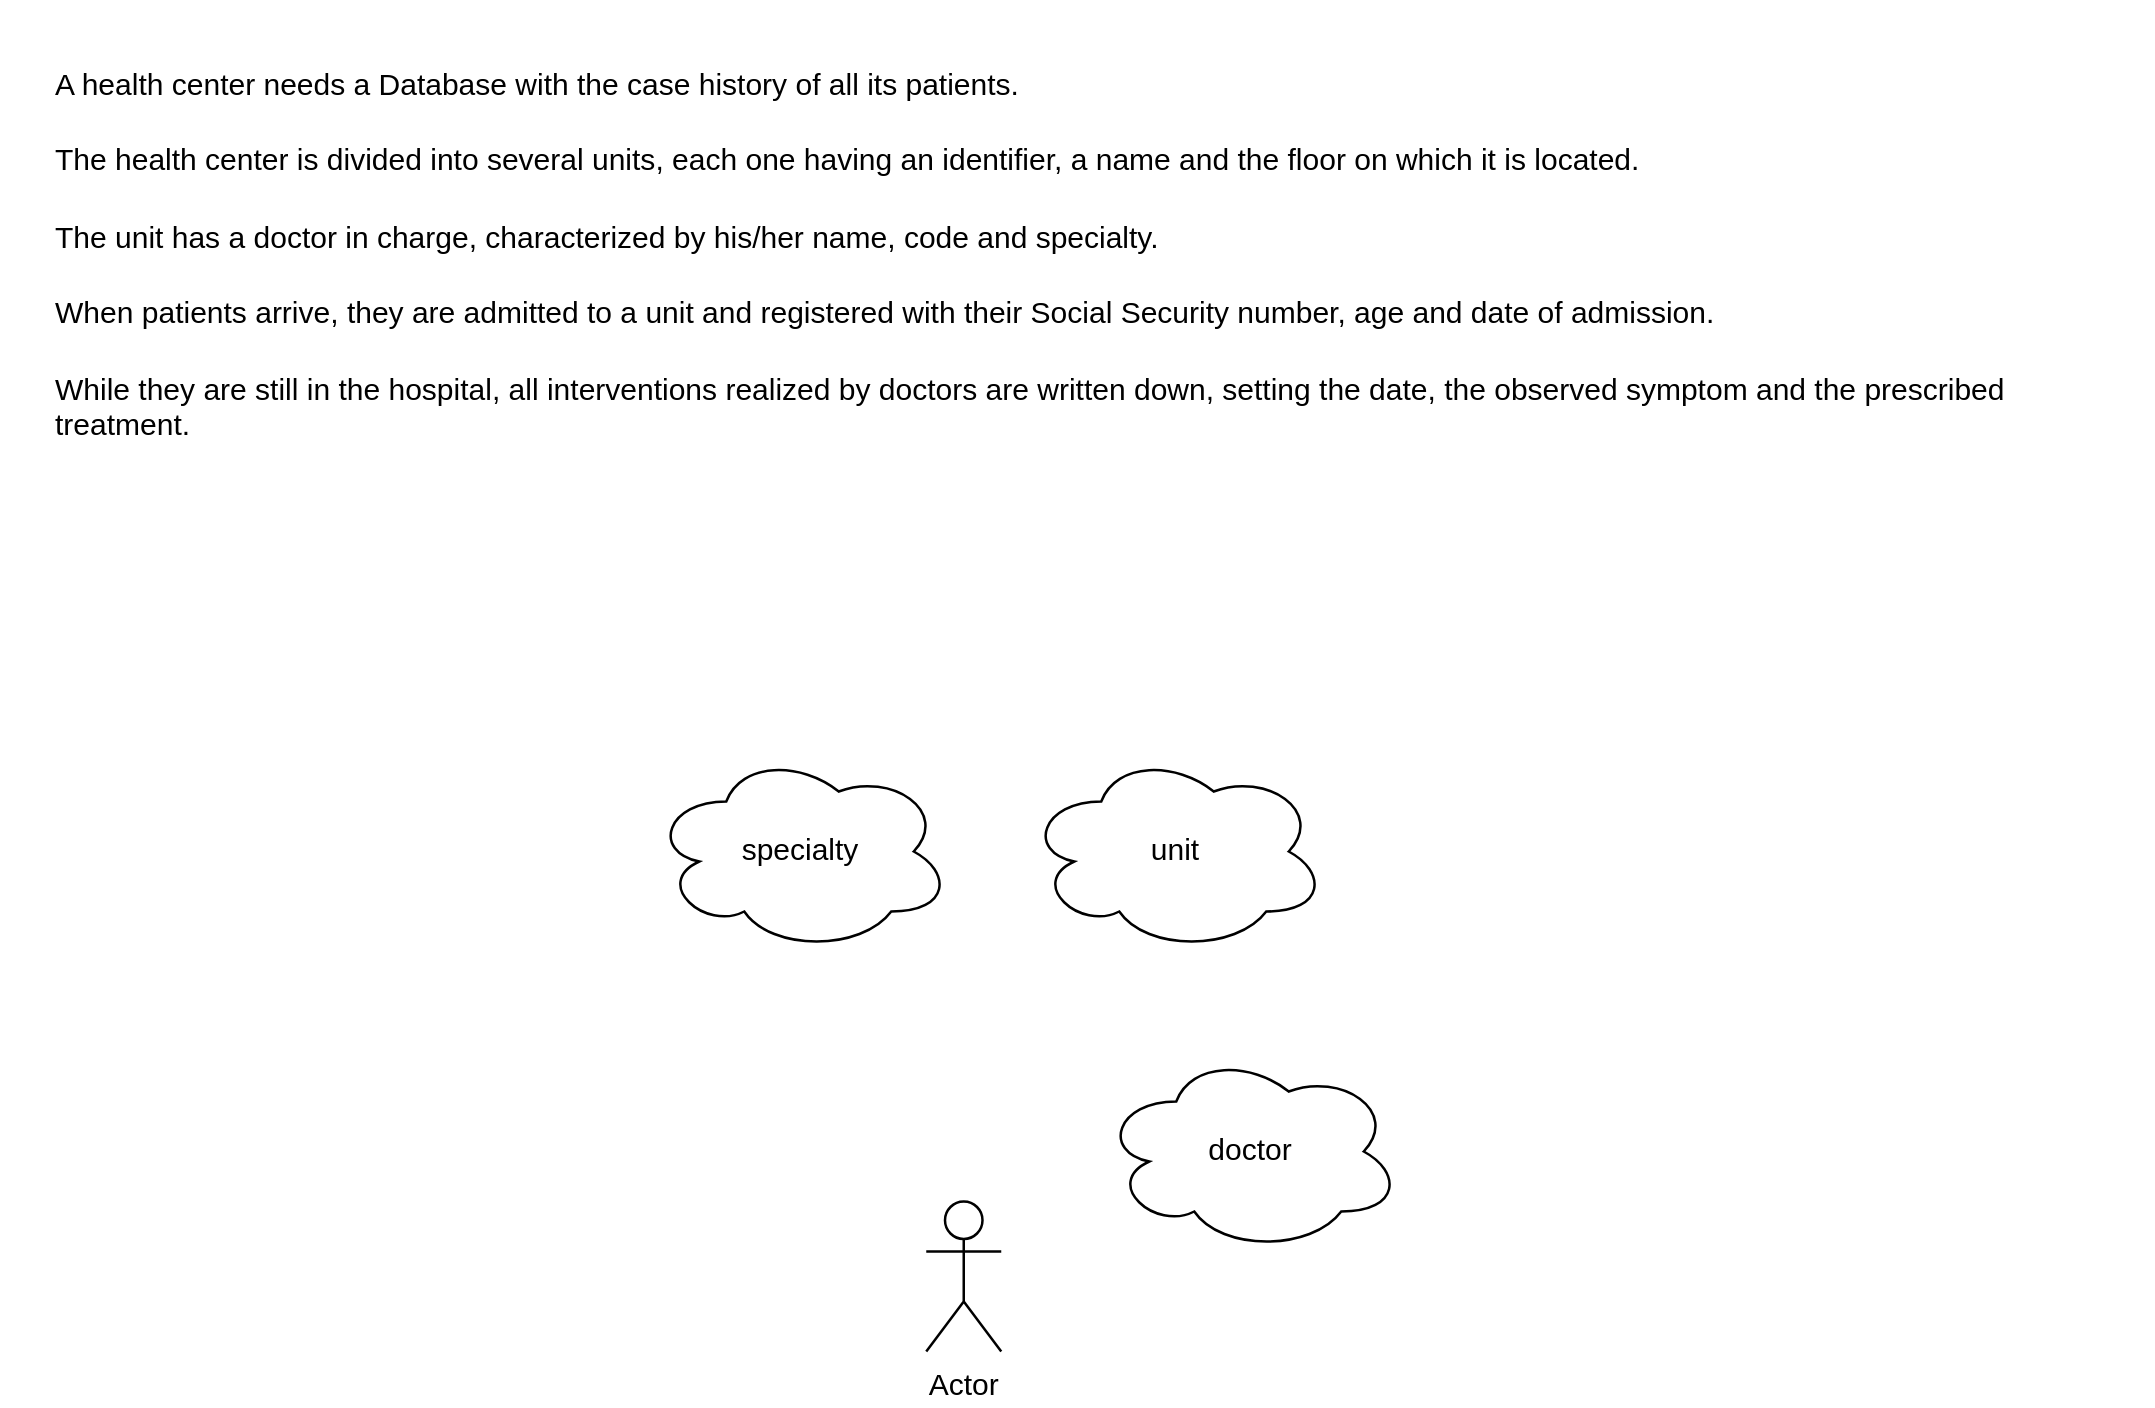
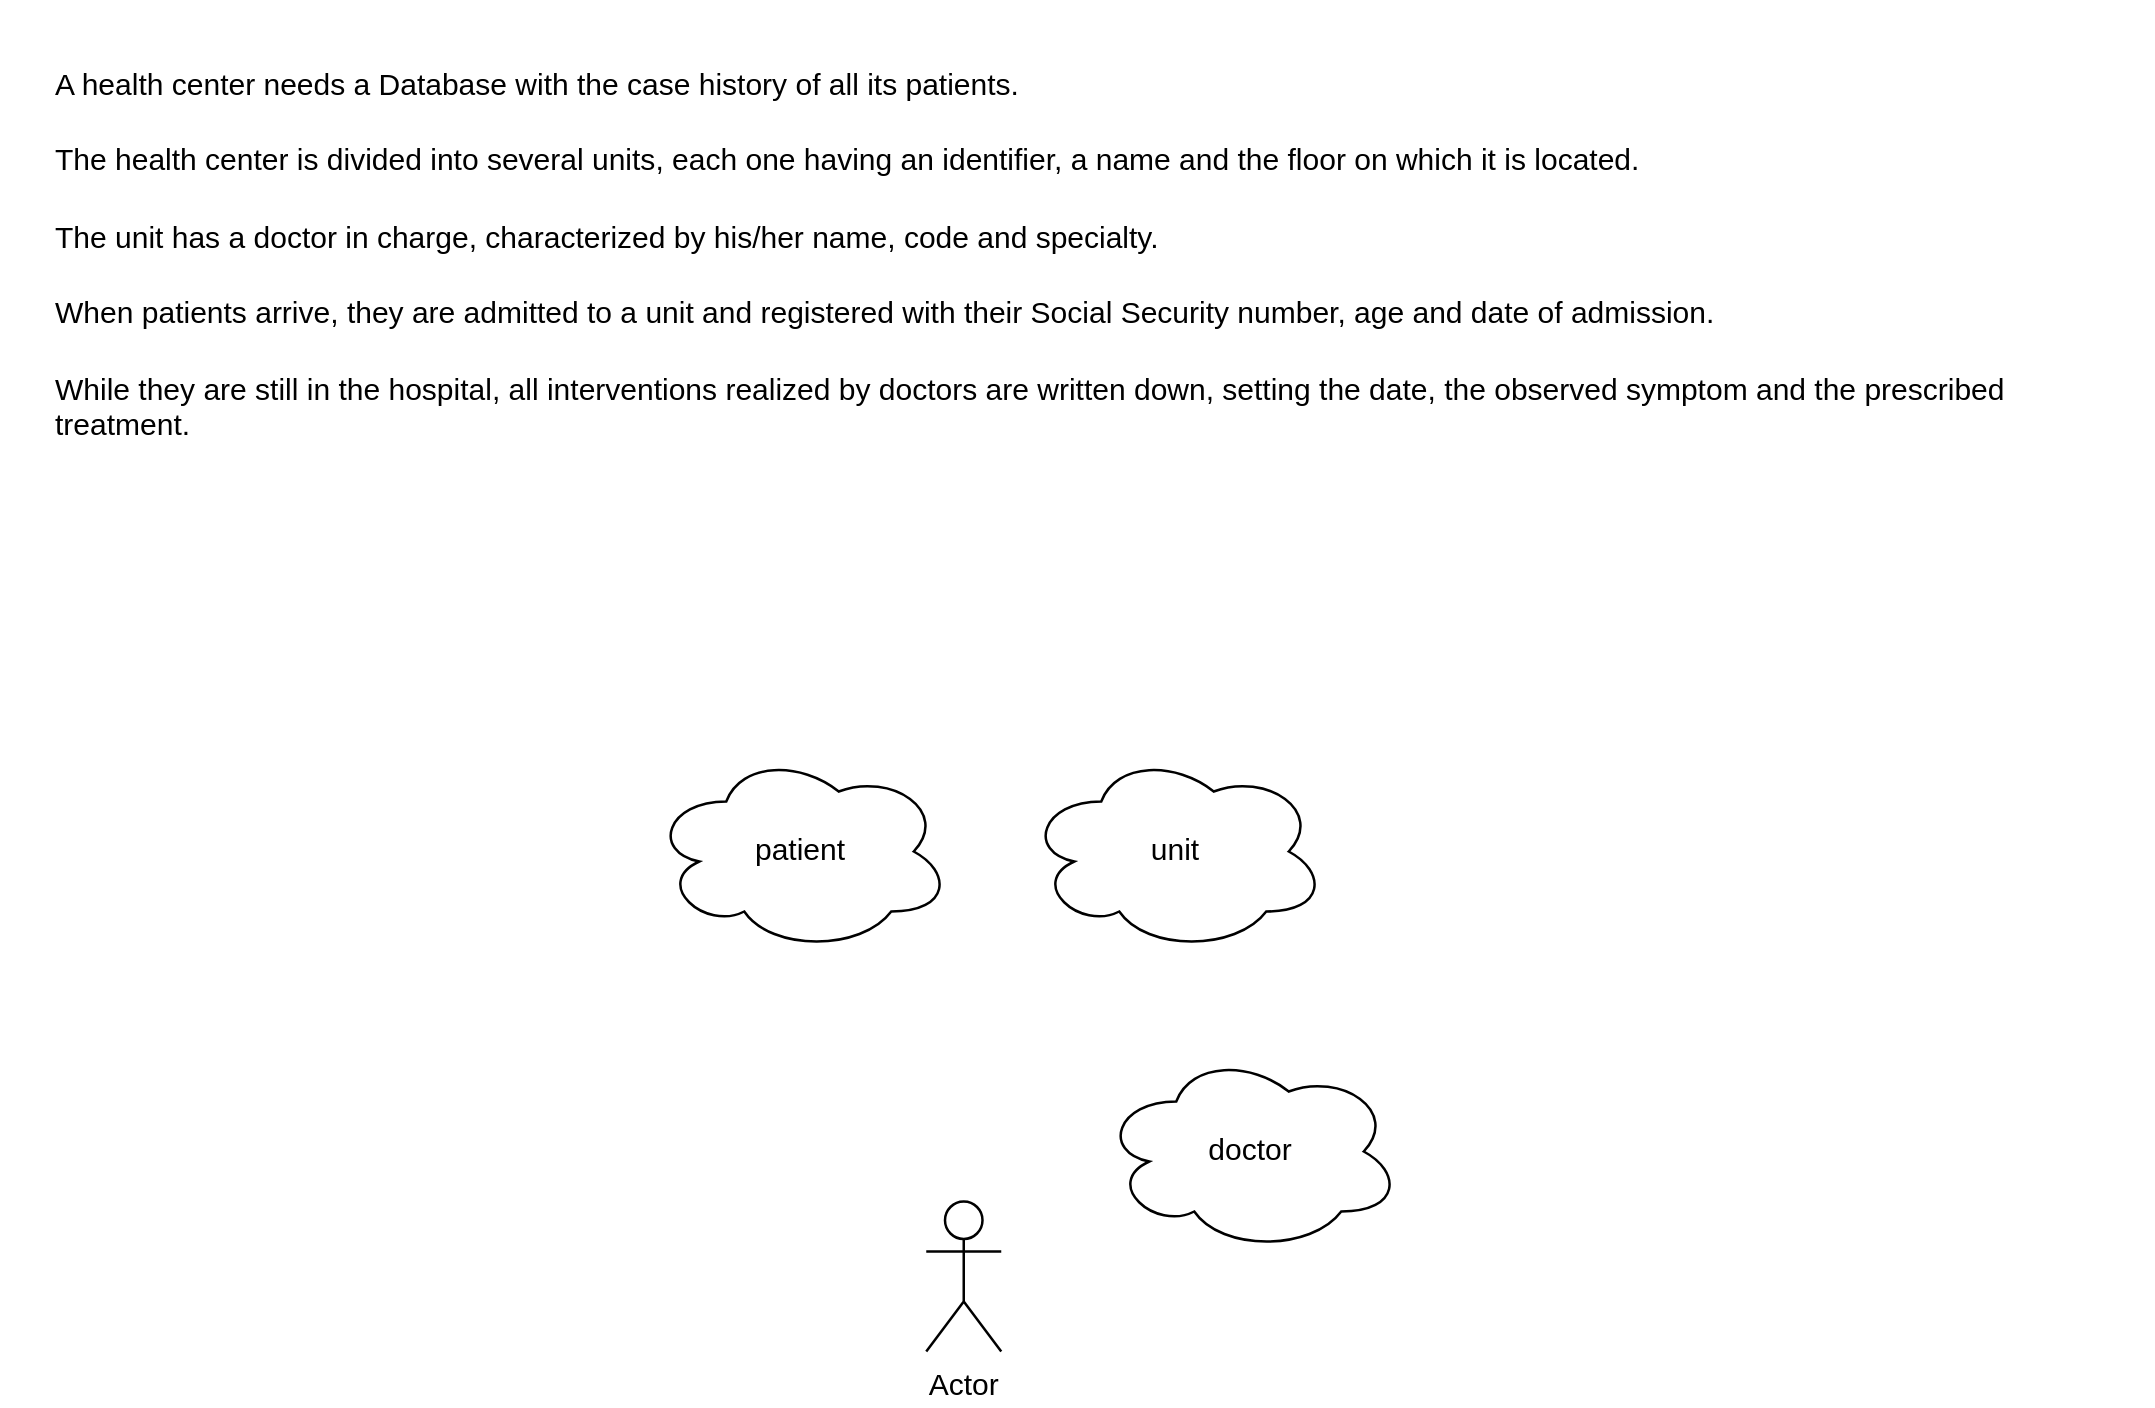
node "specialty": label "specialty" -> "patient"
